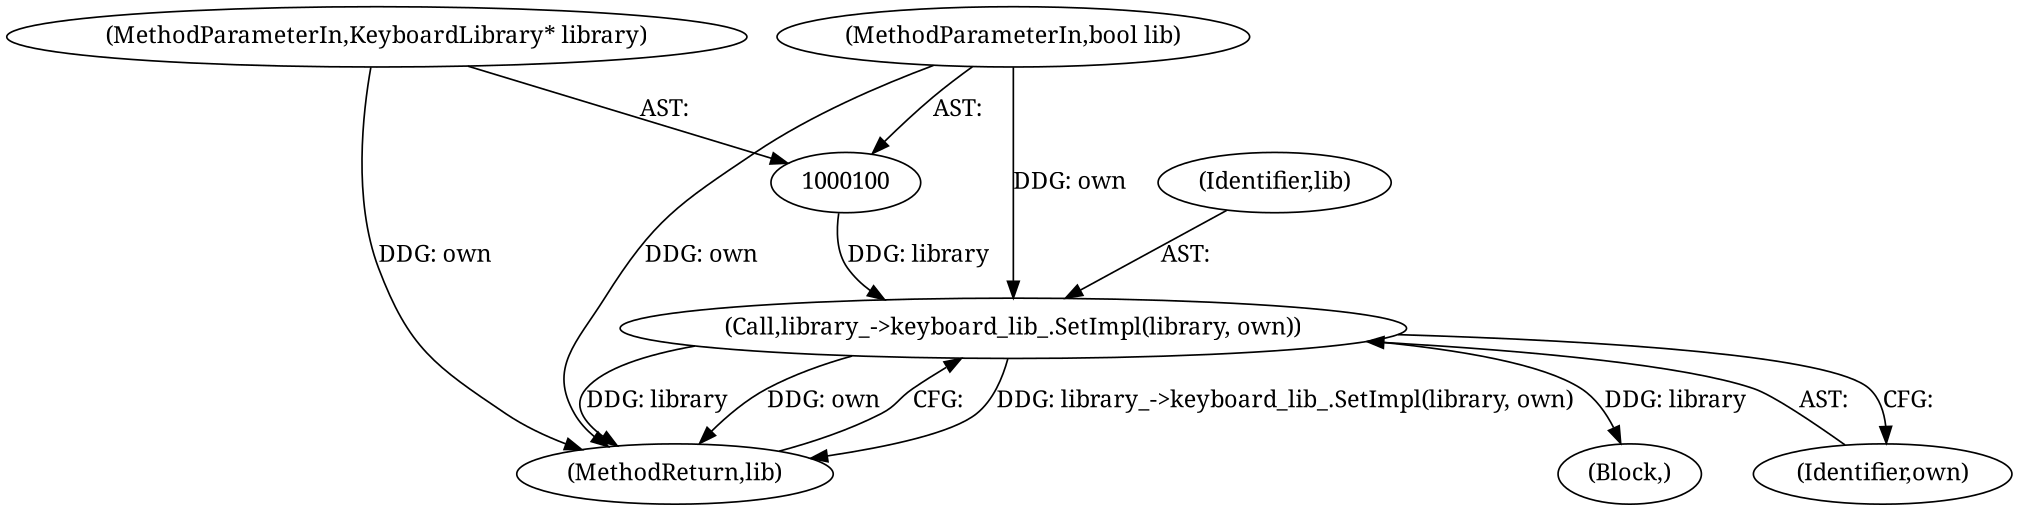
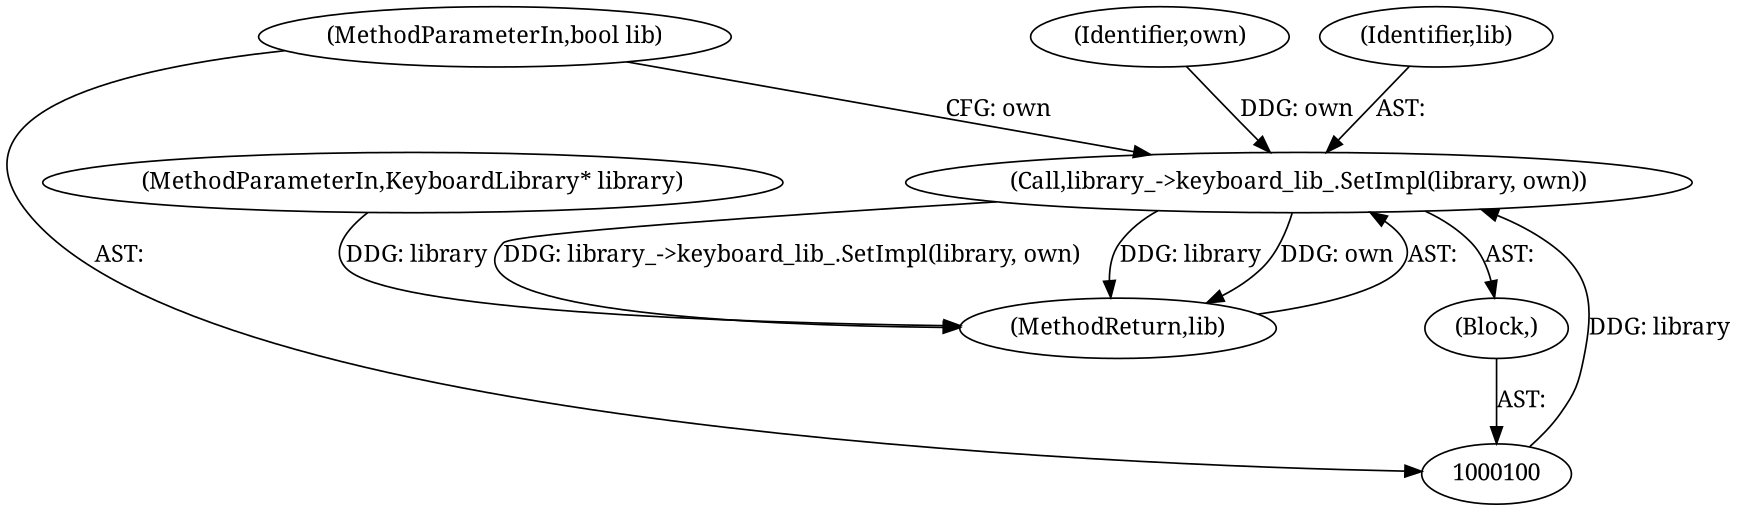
edge "(MethodParameterIn,KeyboardLibrary* library)" -> "1000100": now "(Block,)" -> "1000100"
edge "(MethodParameterIn,bool lib)" -> "(Call,library_->keyboard_lib_.SetImpl(library, own))": label "DDG: own" -> "CFG: own"
edge "(MethodParameterIn,bool lib)" -> "(MethodReturn,lib)": removed, label "DDG: own"
edge "(MethodParameterIn,KeyboardLibrary* library)" -> "(MethodReturn,lib)": label "DDG: own" -> "DDG: library"
edge "(Call,library_->keyboard_lib_.SetImpl(library, own))" -> "(Identifier,own)": removed, label "CFG:"
edge "(MethodReturn,lib)" -> "(Call,library_->keyboard_lib_.SetImpl(library, own))": label "CFG: " -> "AST: "
edge "(Call,library_->keyboard_lib_.SetImpl(library, own))" -> "(Block,)": label "DDG: library" -> "AST: "
edge "(Identifier,own)" -> "(Call,library_->keyboard_lib_.SetImpl(library, own))": label "AST: " -> "DDG: own"
